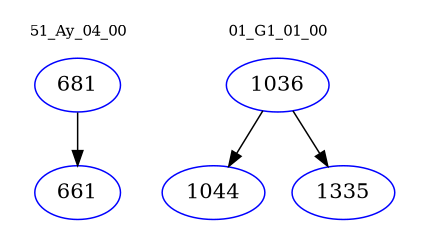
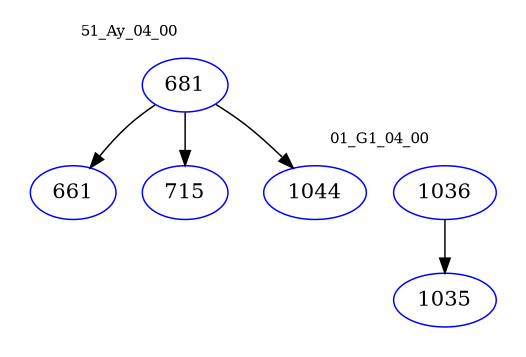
cluster "01_G1_01_00": label "01_G1_01_00" -> "01_G1_04_00"
edge "1036" -> "1044": now "681" -> "1044"
node "715": added
node "1335": label "1335" -> "1035"
